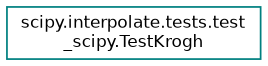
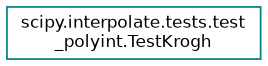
node "scipy.interpolate.tests.test _scipy.TestKrogh": label "scipy.interpolate.tests.test _scipy.TestKrogh" -> "scipy.interpolate.tests.test _polyint.TestKrogh"
